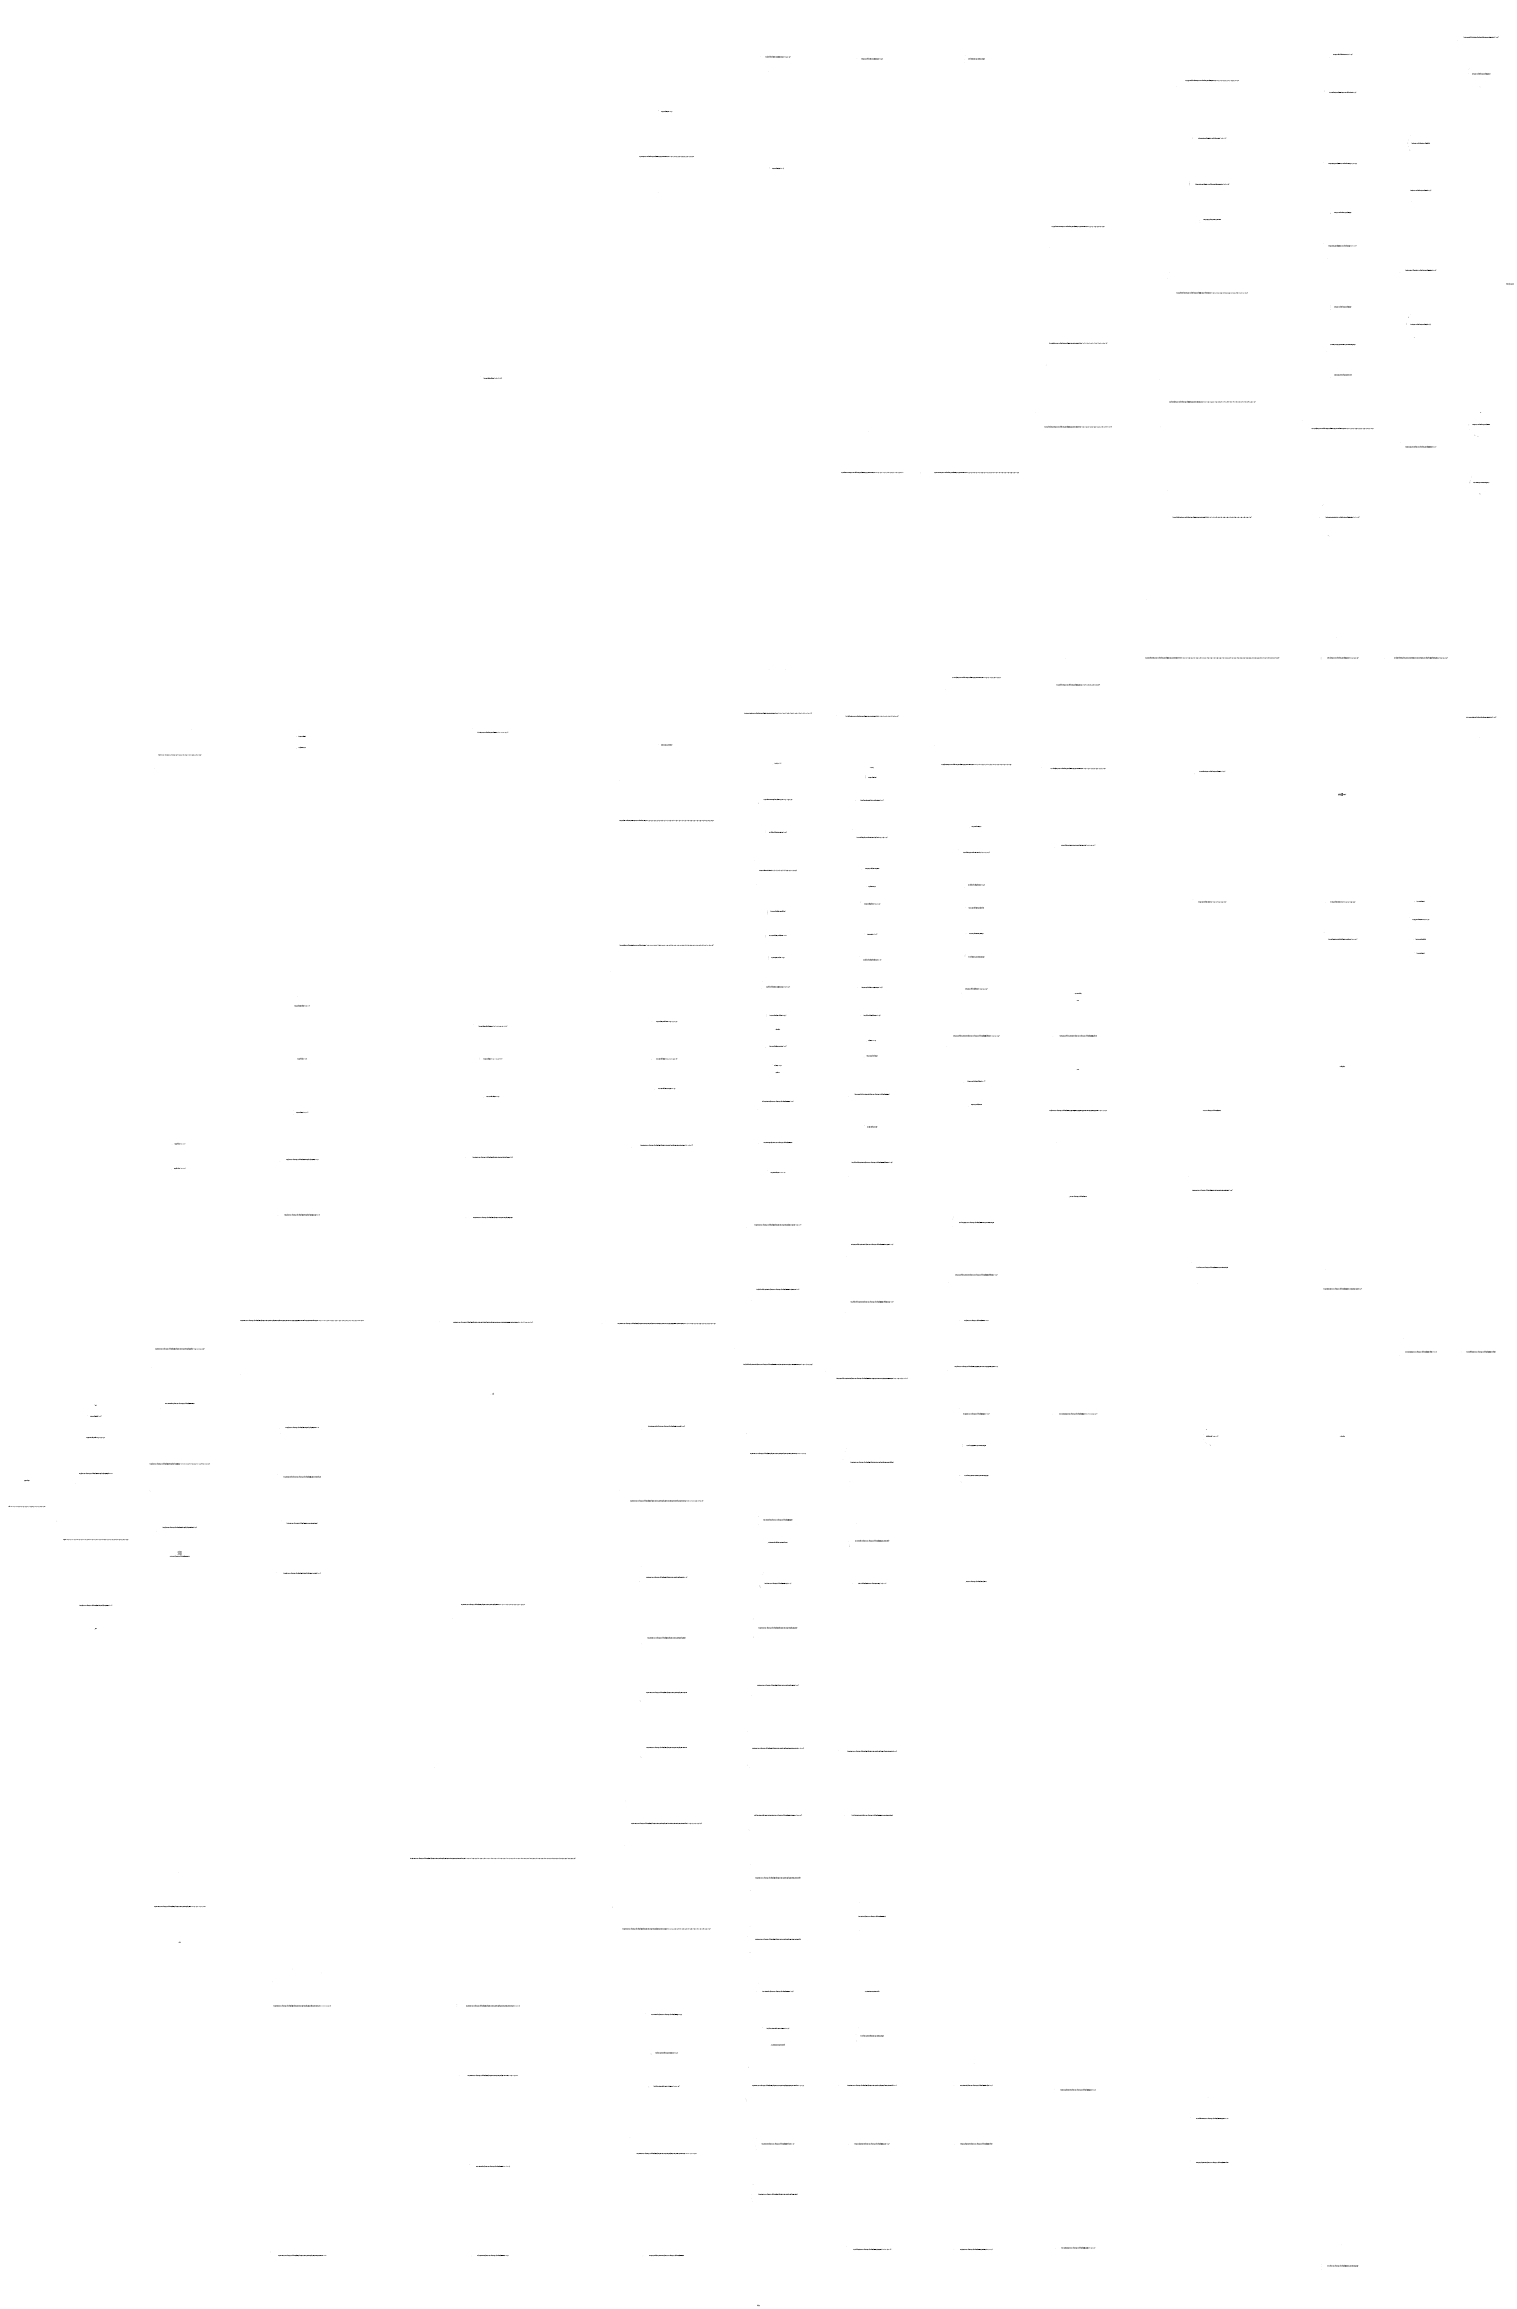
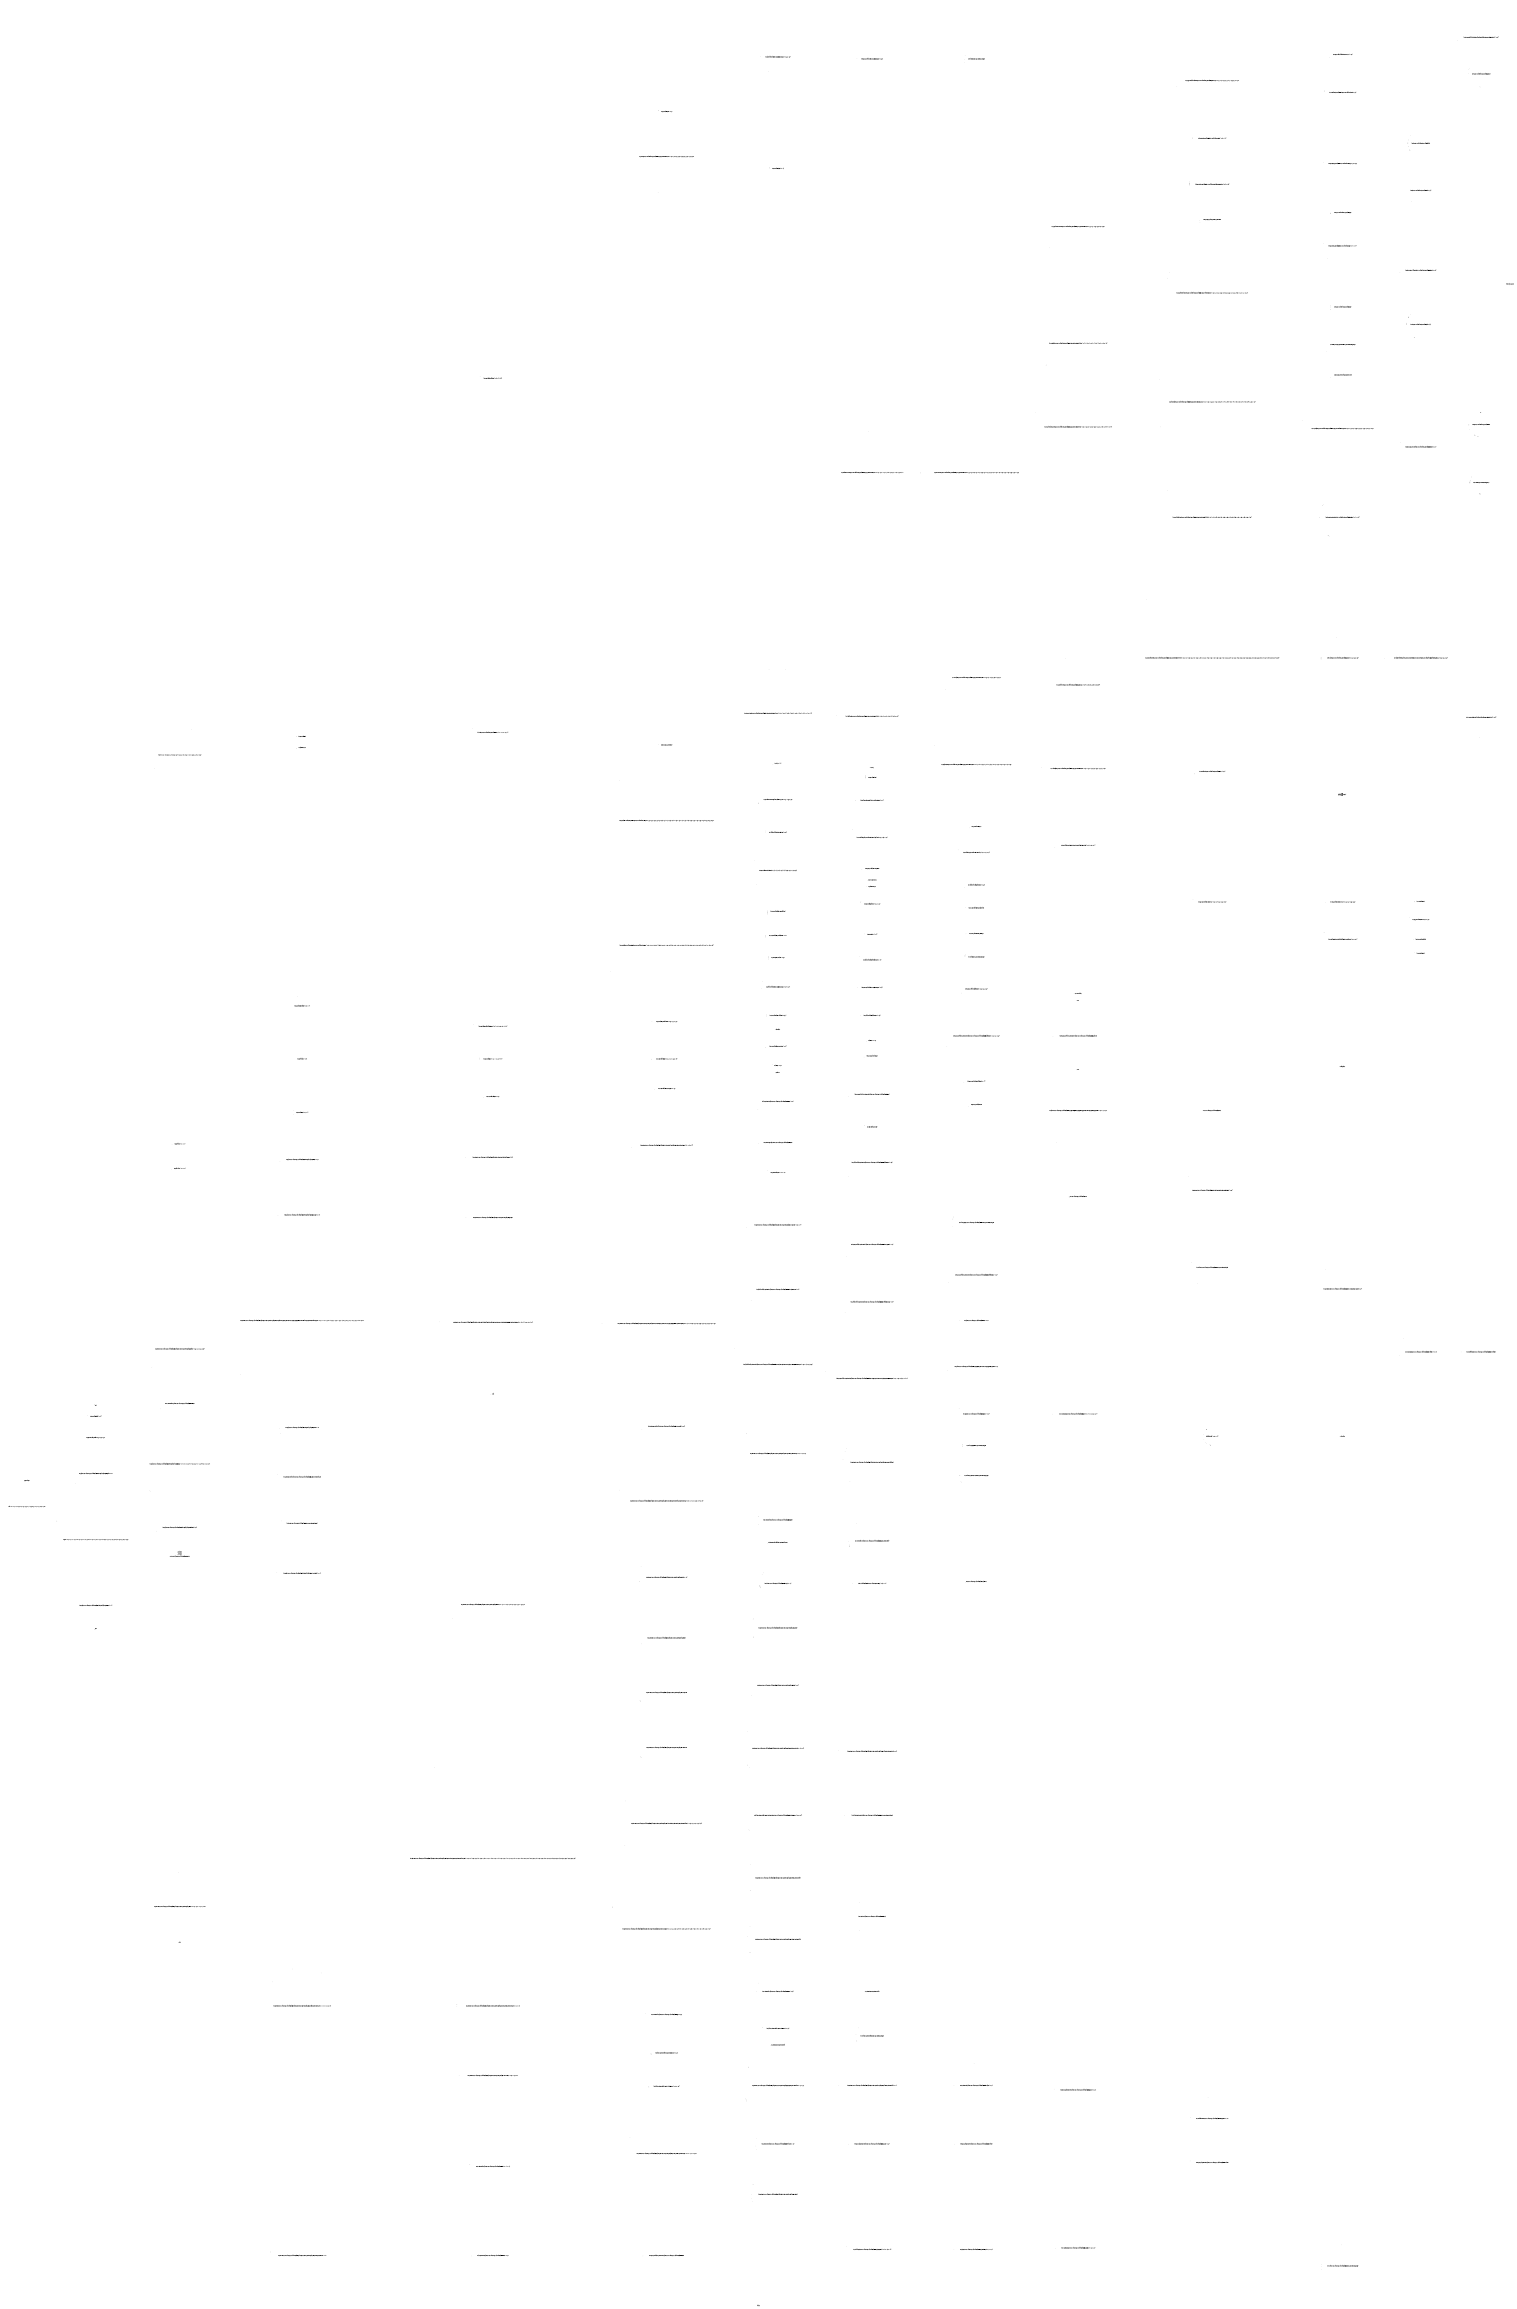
node "_ZSt20__throw_length_errorPKc": added
